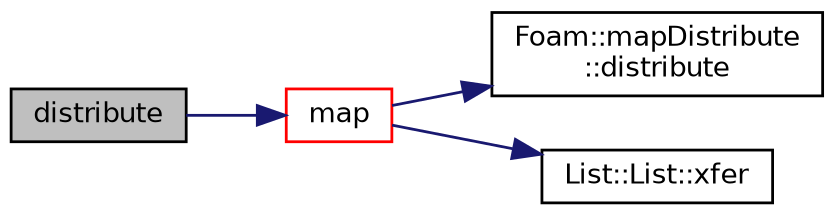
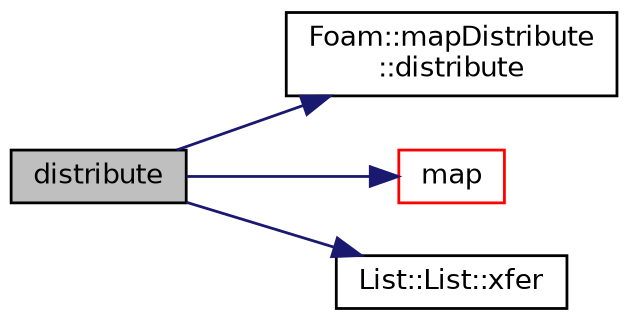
edge "map" -> "Foam::mapDistribute ::distribute": now "distribute" -> "Foam::mapDistribute ::distribute"
edge "map" -> "List::List::xfer": now "distribute" -> "List::List::xfer"
